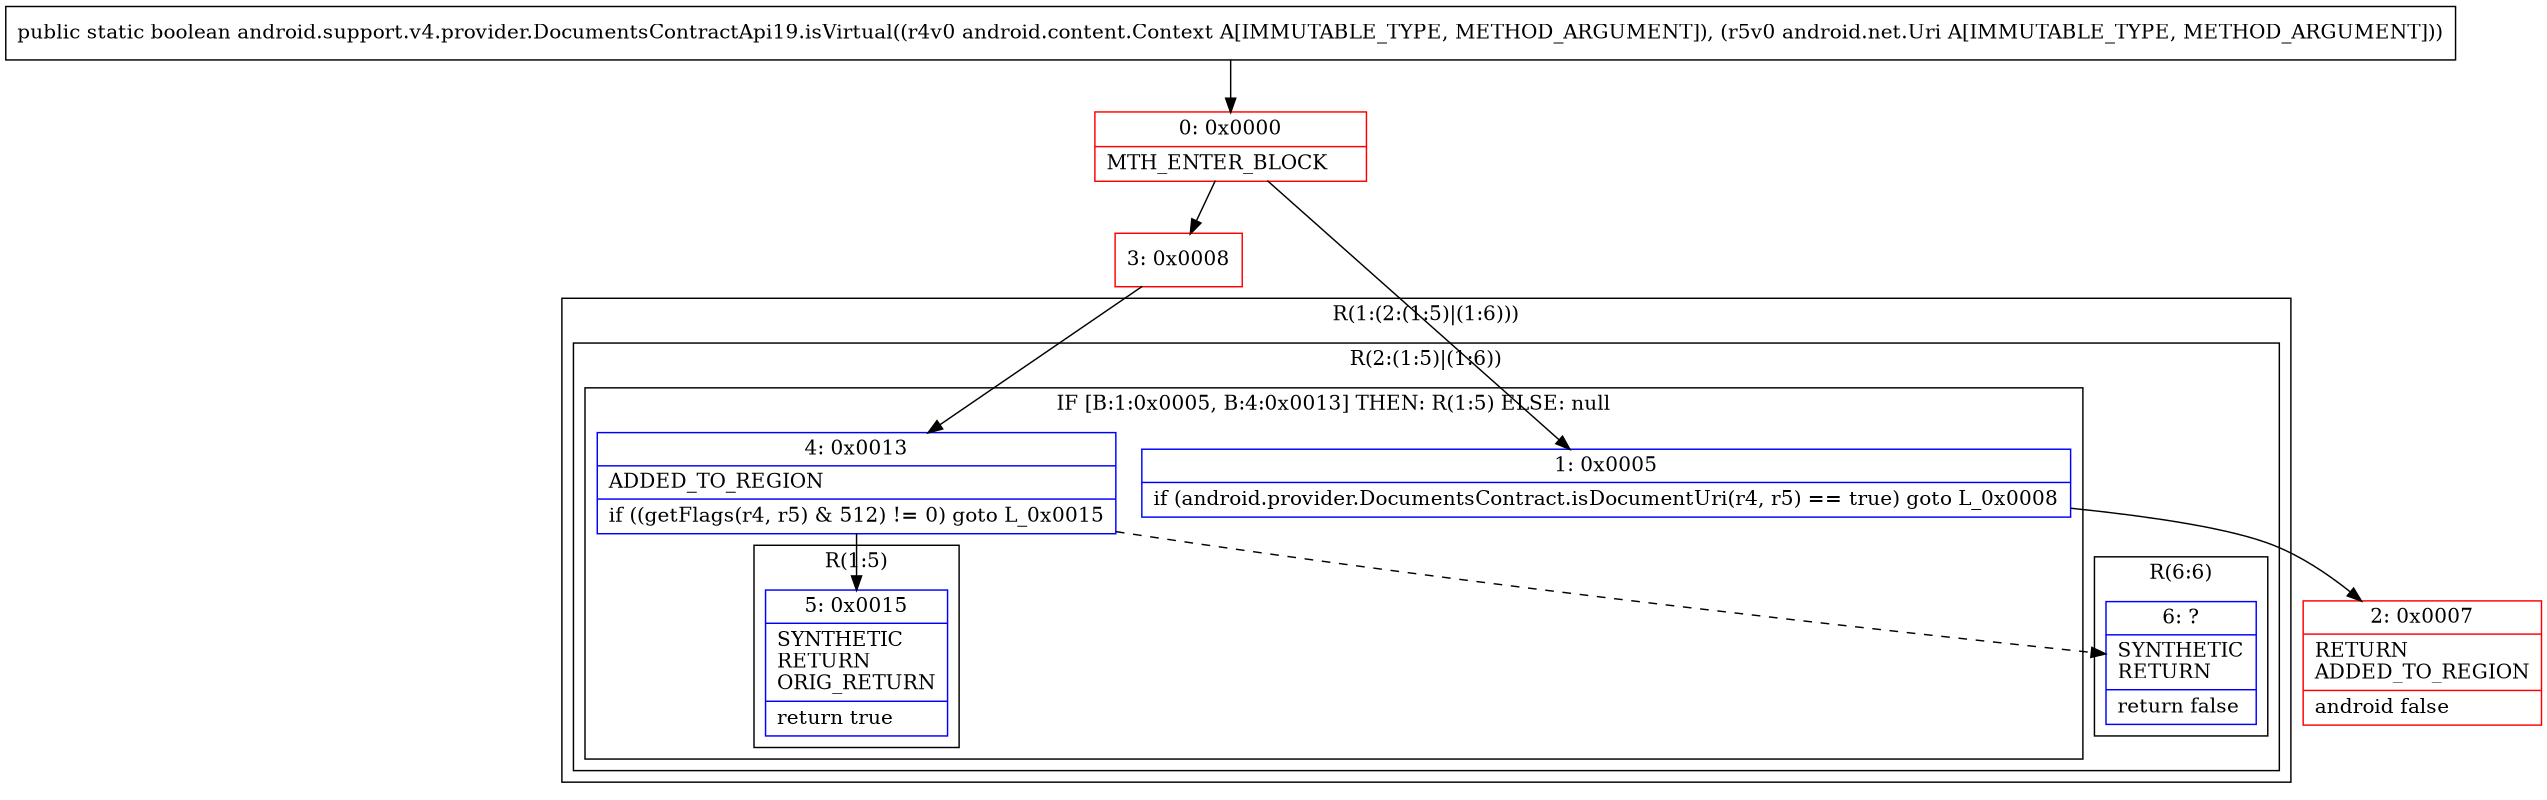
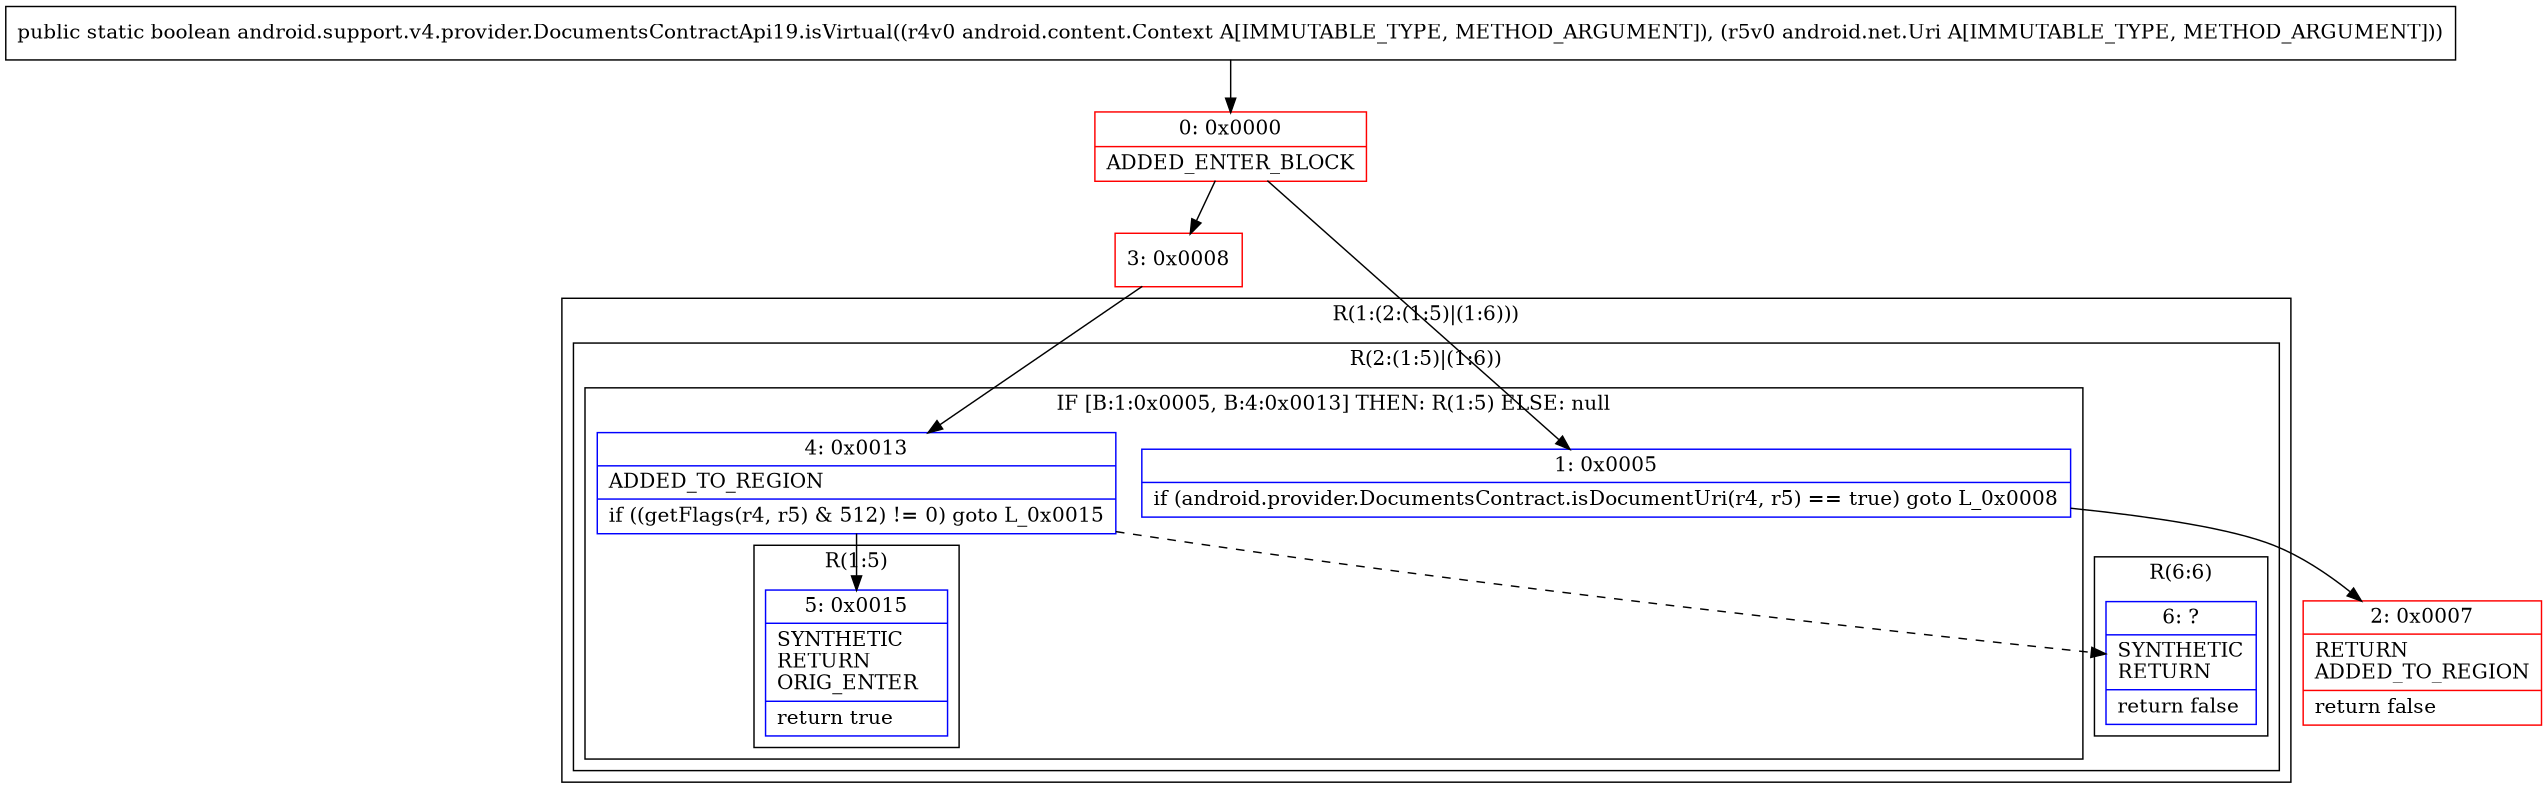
node "0: 0x0000": text "MTH_ENTER_BLOCK" -> "ADDED_ENTER_BLOCK"
node "5: 0x0015": text "ORIG_RETURN" -> "ORIG_ENTER"
node "2: 0x0007": text "android false" -> "return false"
